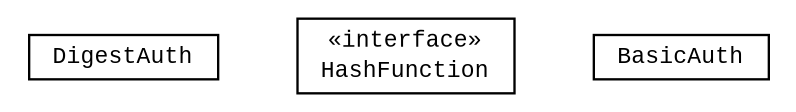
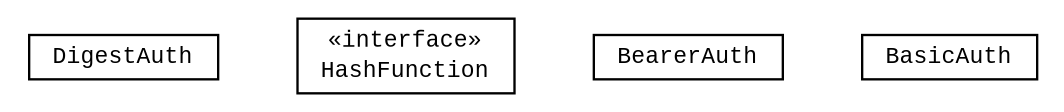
node "BearerAuth": added
